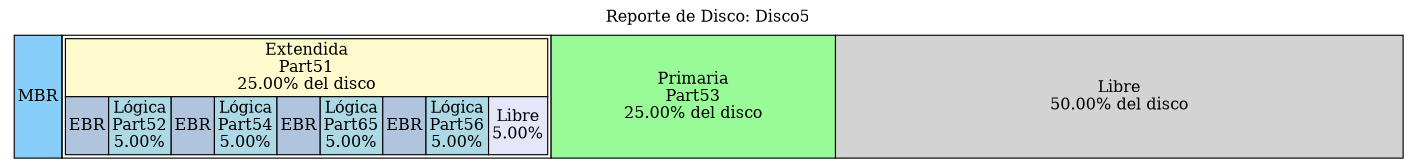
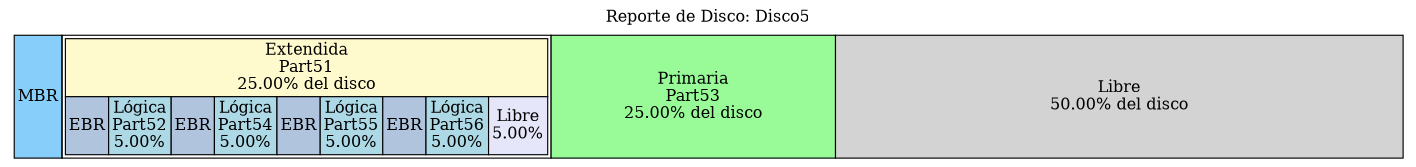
node "MBR": text "Part65" -> "Part55"
